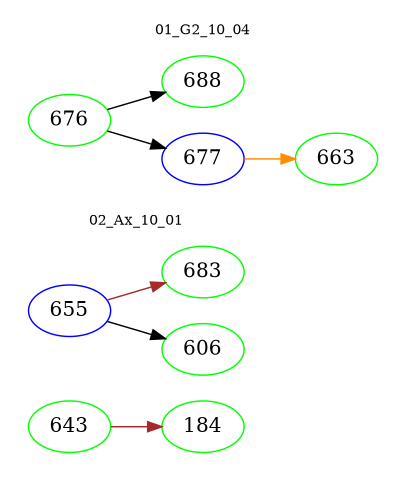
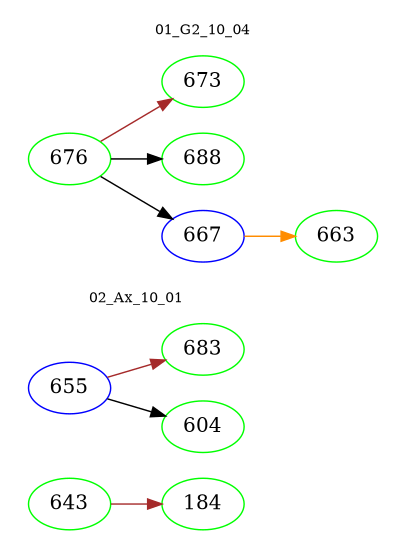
node "673": added
node "677": label "677" -> "667"
node "606": label "606" -> "604"
